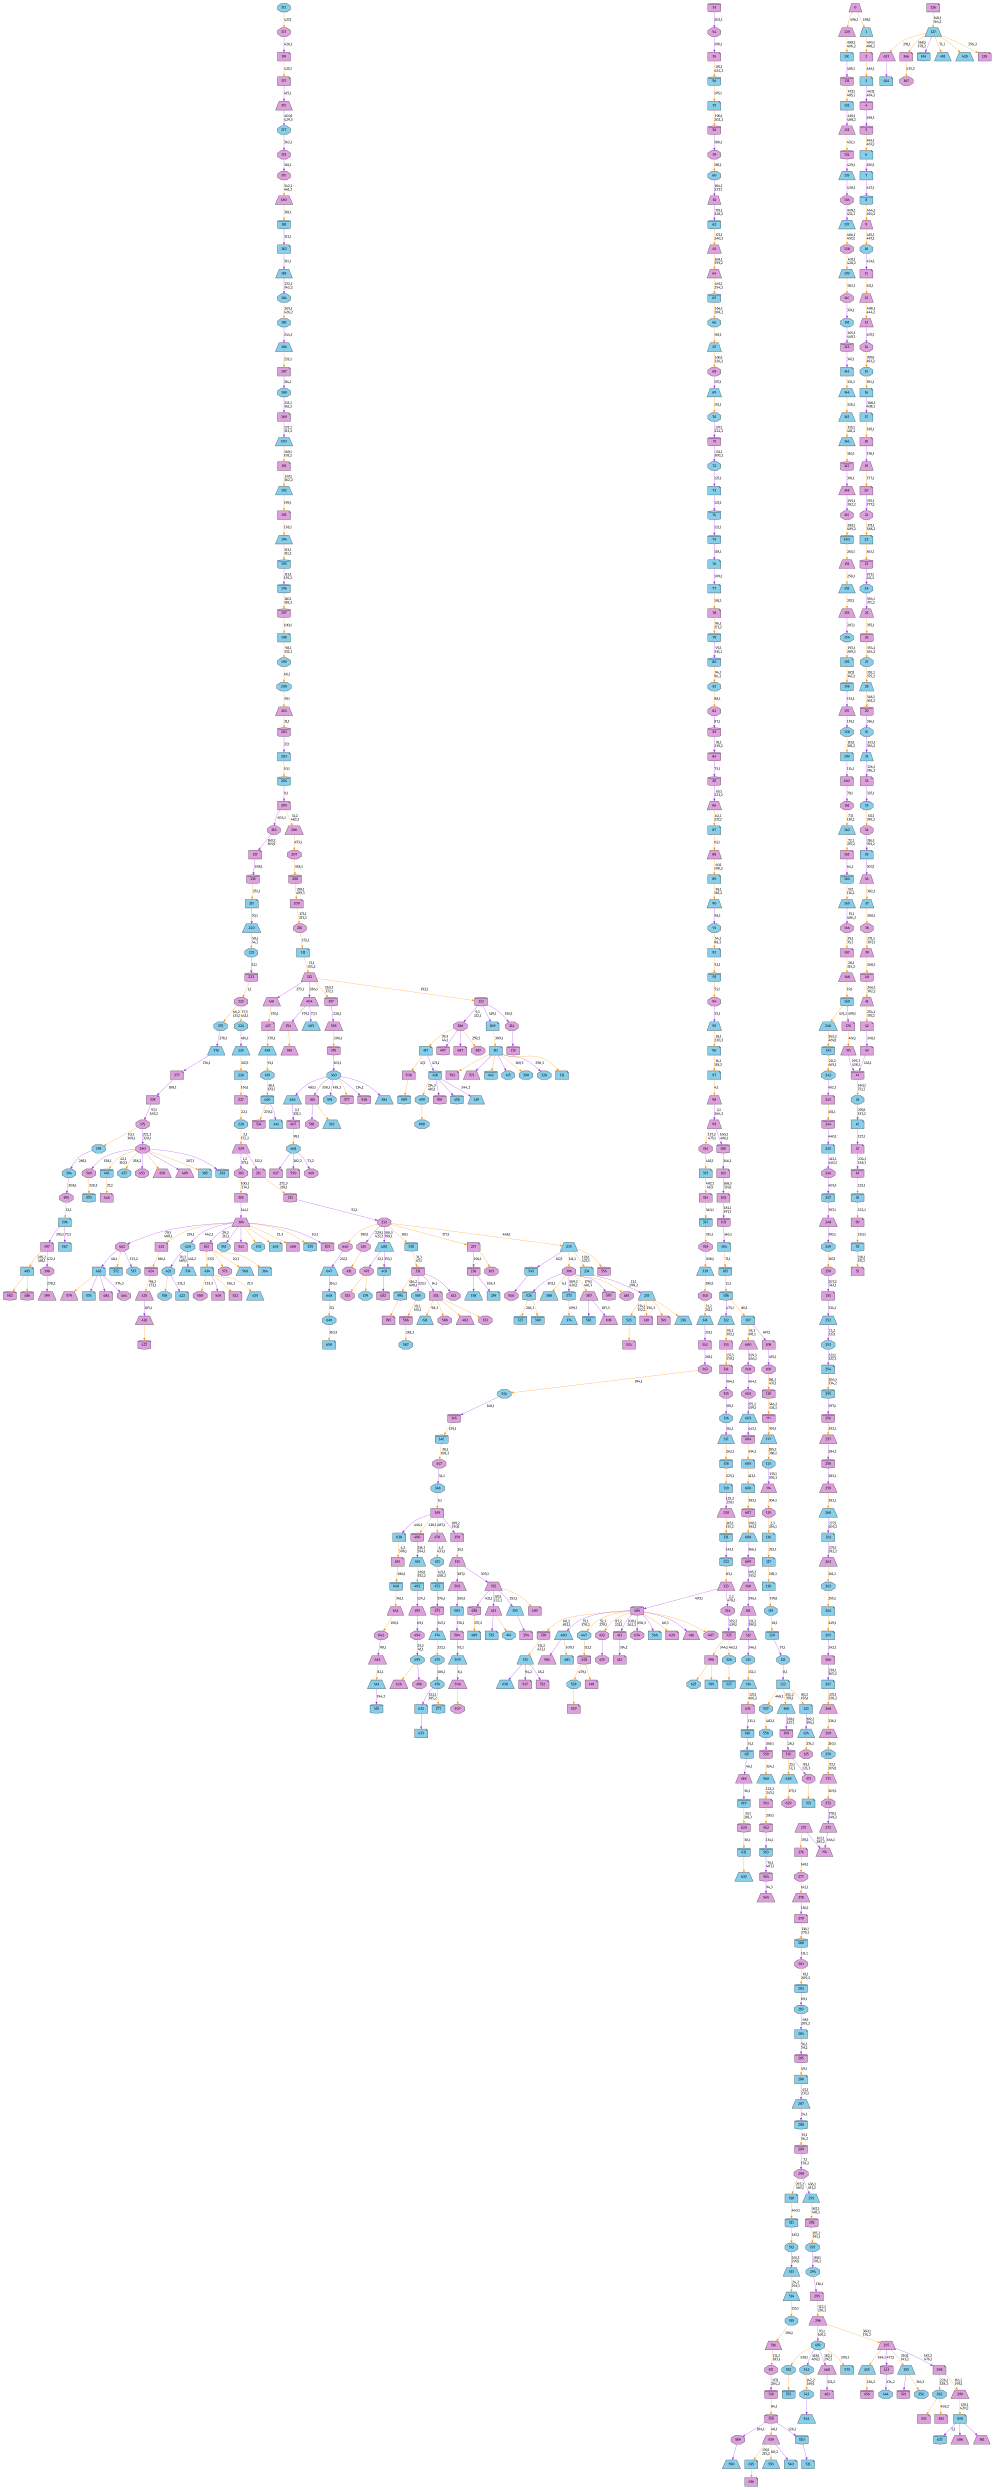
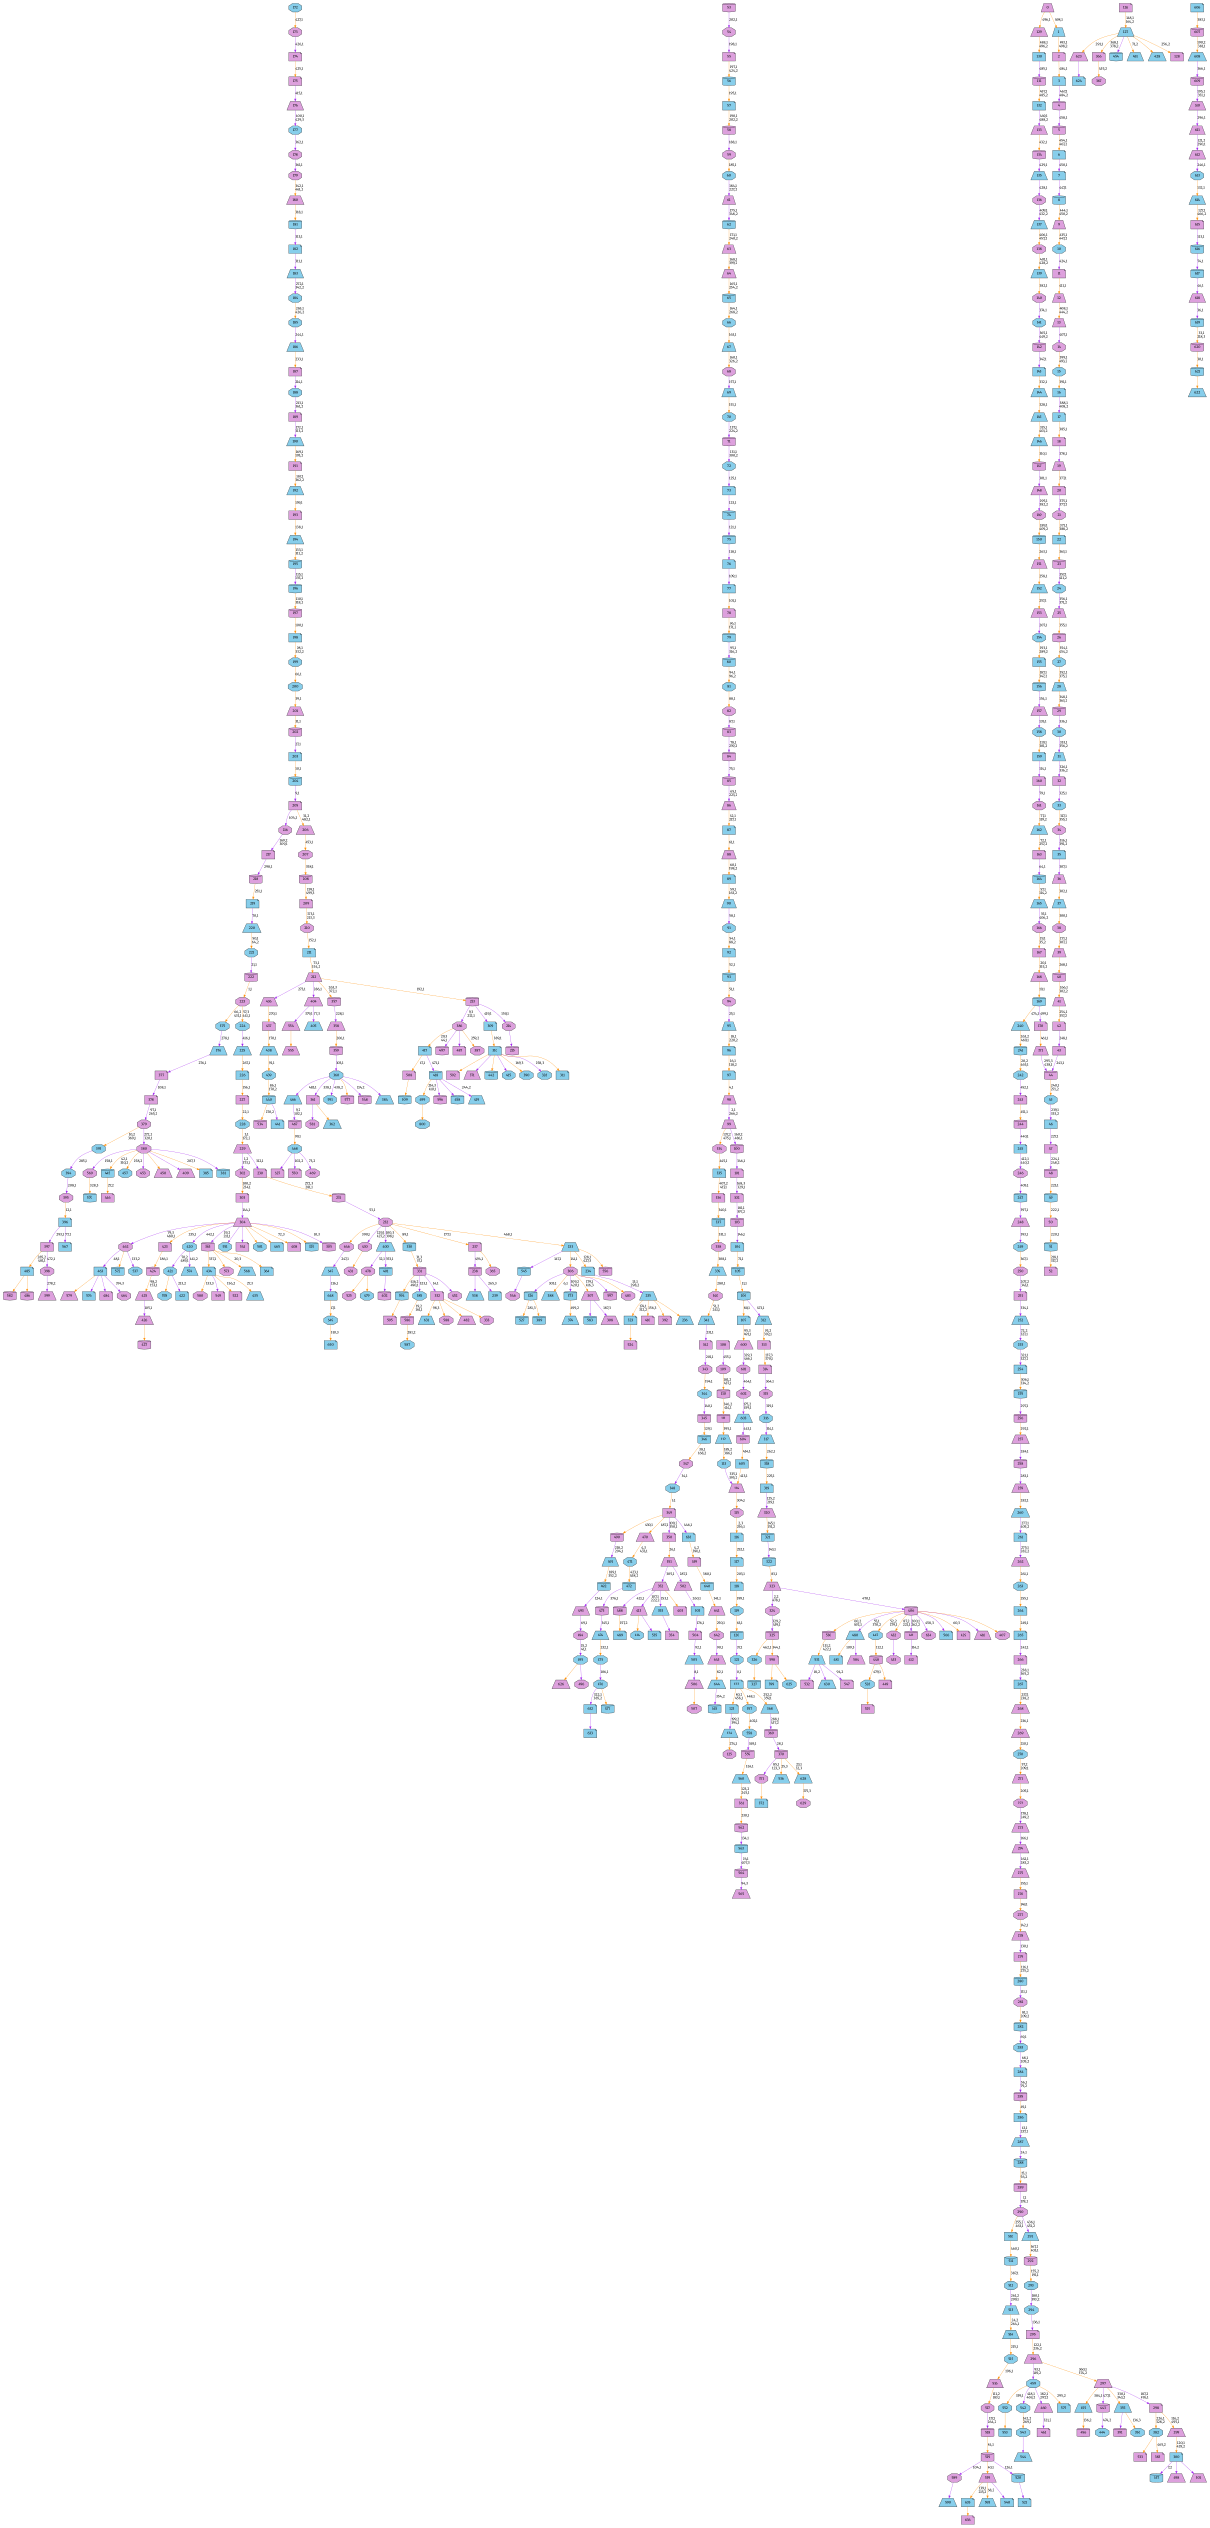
edge "107" -> "108": removed, label "497,1"
edge "605" -> "606": now "605" -> "114"
node "536": added
edge "275" -> "274": reversed
